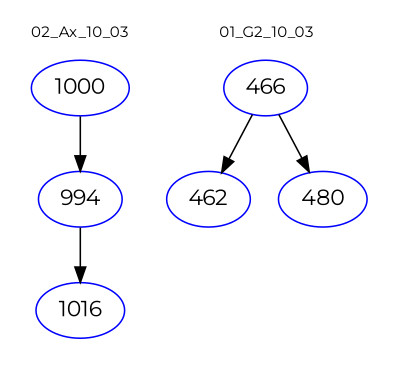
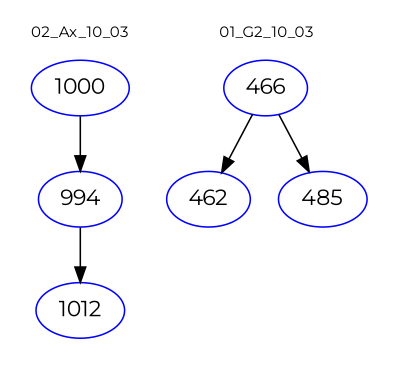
node "480": label "480" -> "485"
node "1016": label "1016" -> "1012"
